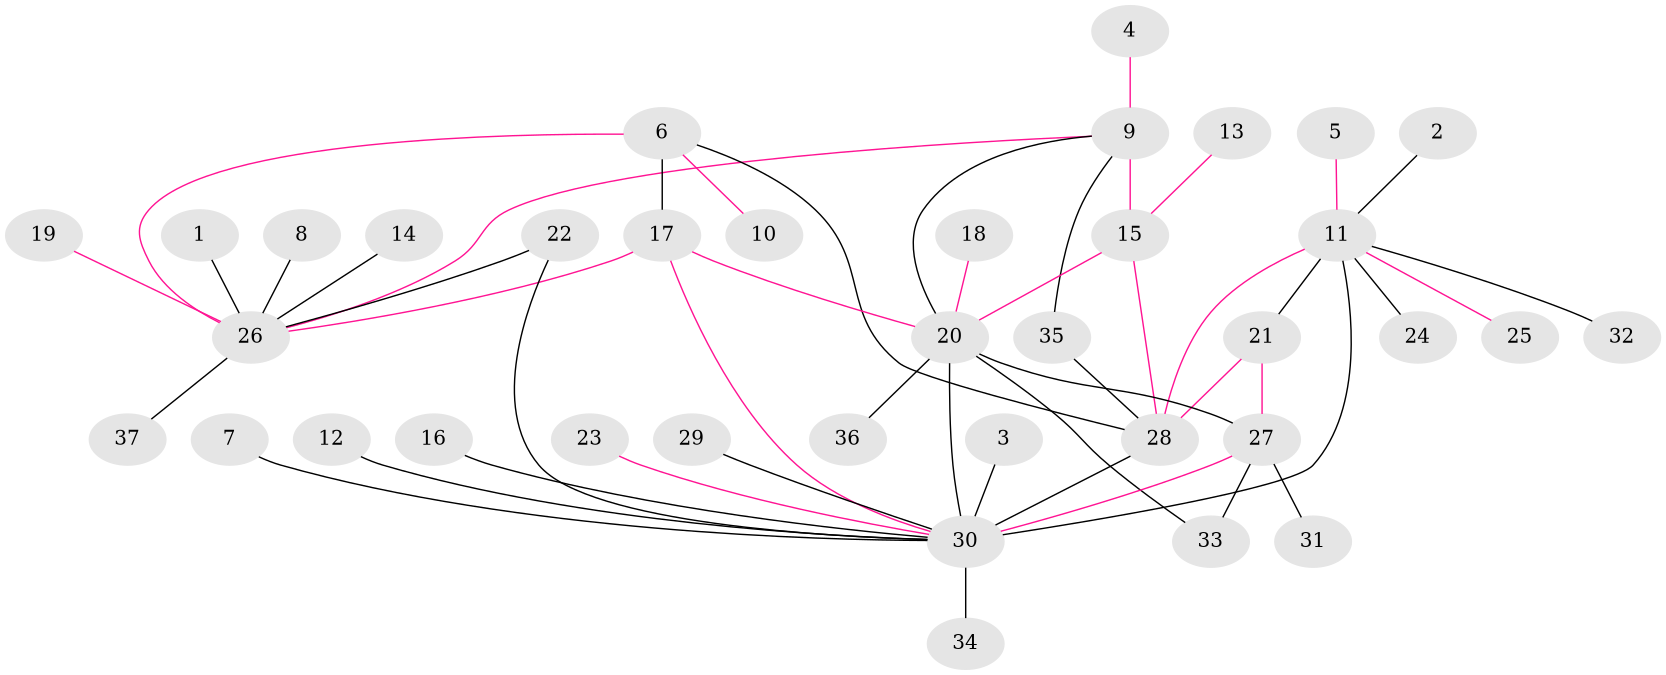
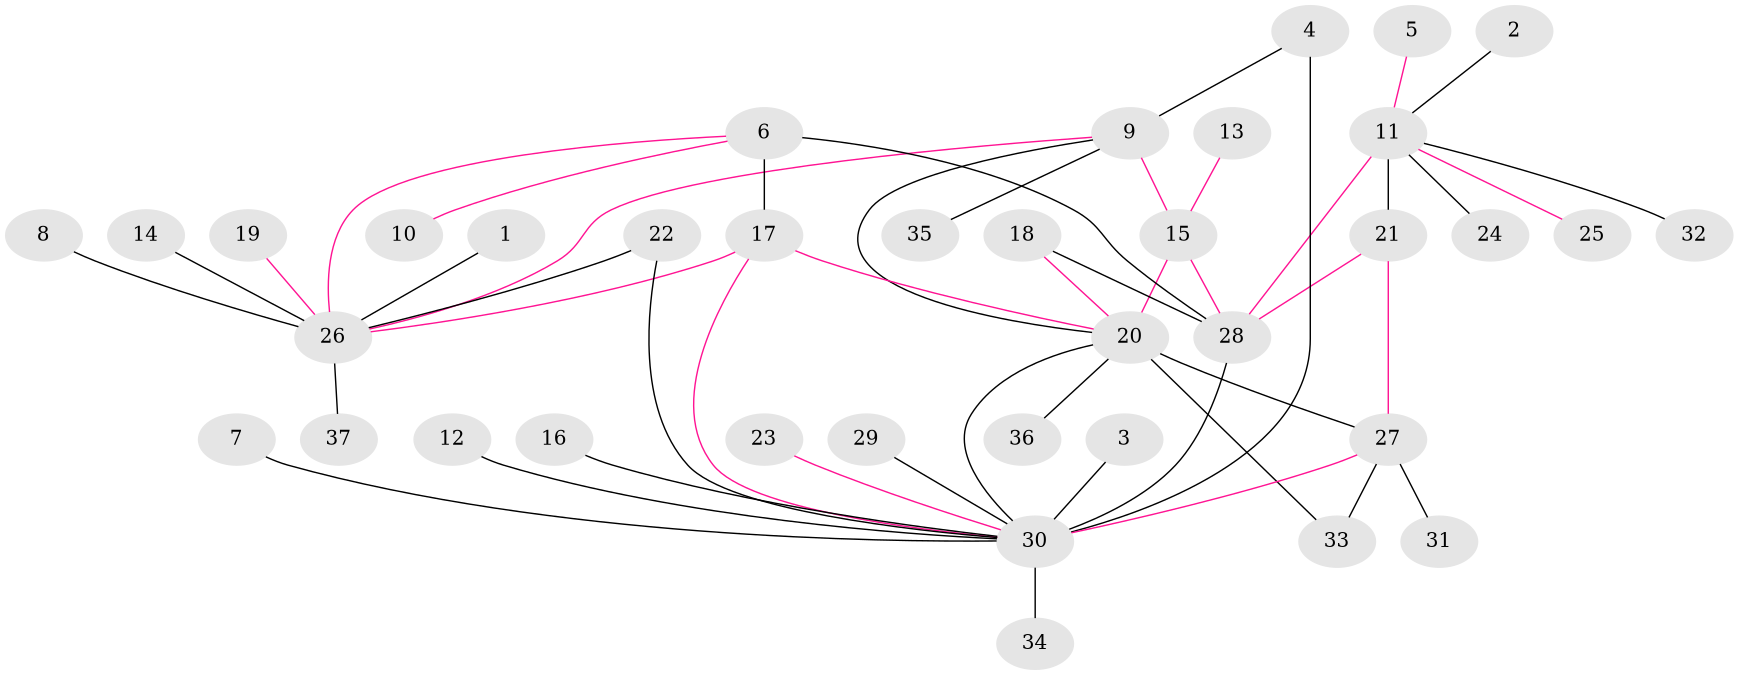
edge "4" -- "9": color deeppink -> black
edge "35" -- "28": now "18" -- "28"
edge "11" -- "30": now "4" -- "30"
